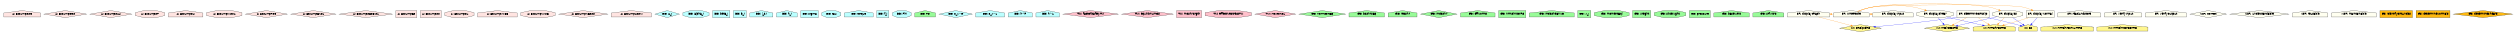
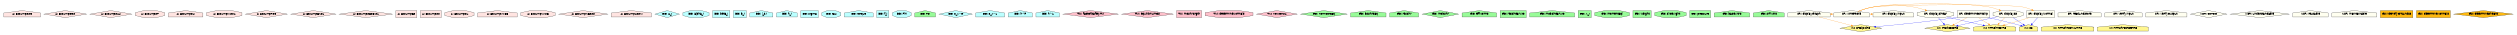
node "TM: effectiveStressTM": label "TM: effectiveStressTM" -> "TM: determineNormalF"
node "GD: nrmShrForRC": label "GD: nrmShrForRC" -> "GD: resShearWO"
